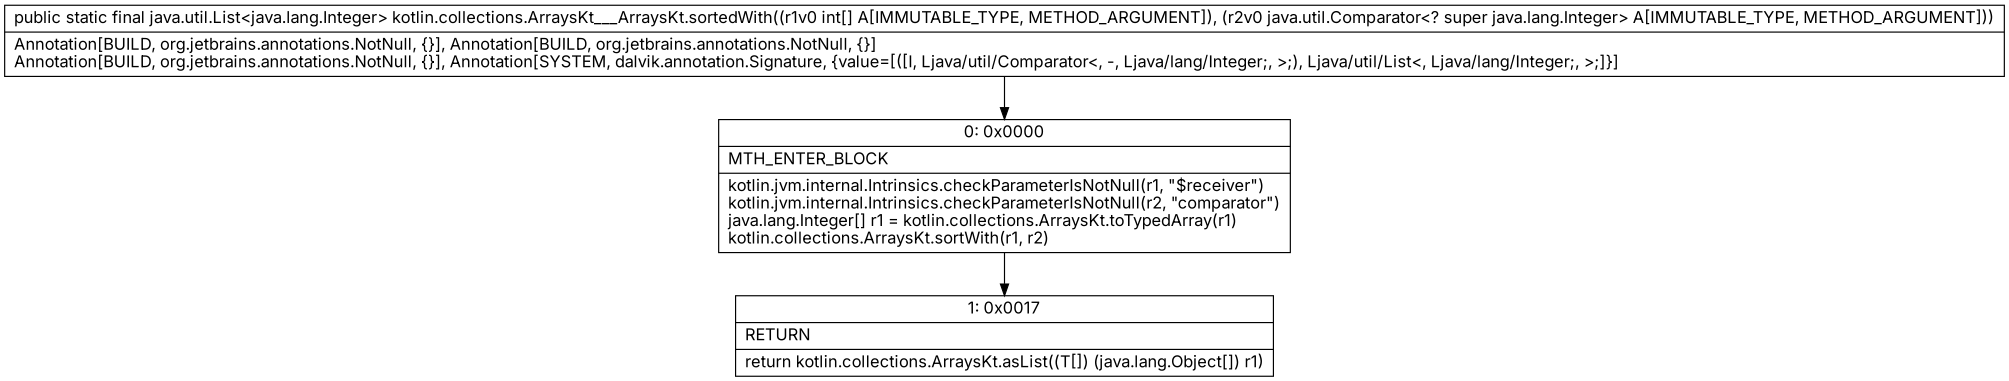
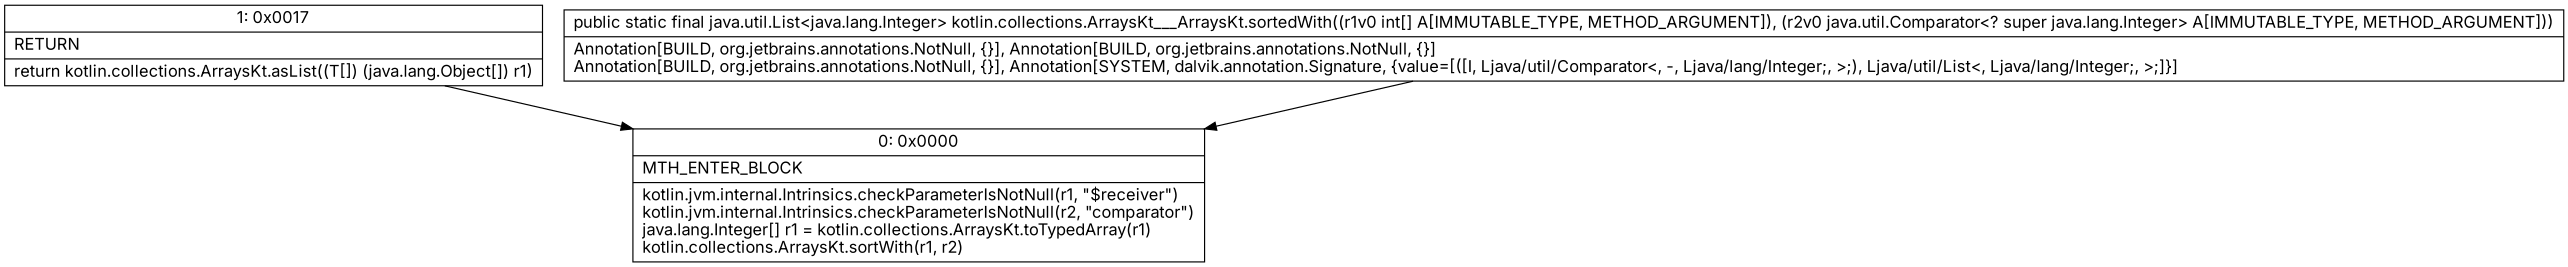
edge "0: 0x0000" -> "1: 0x0017": reversed
